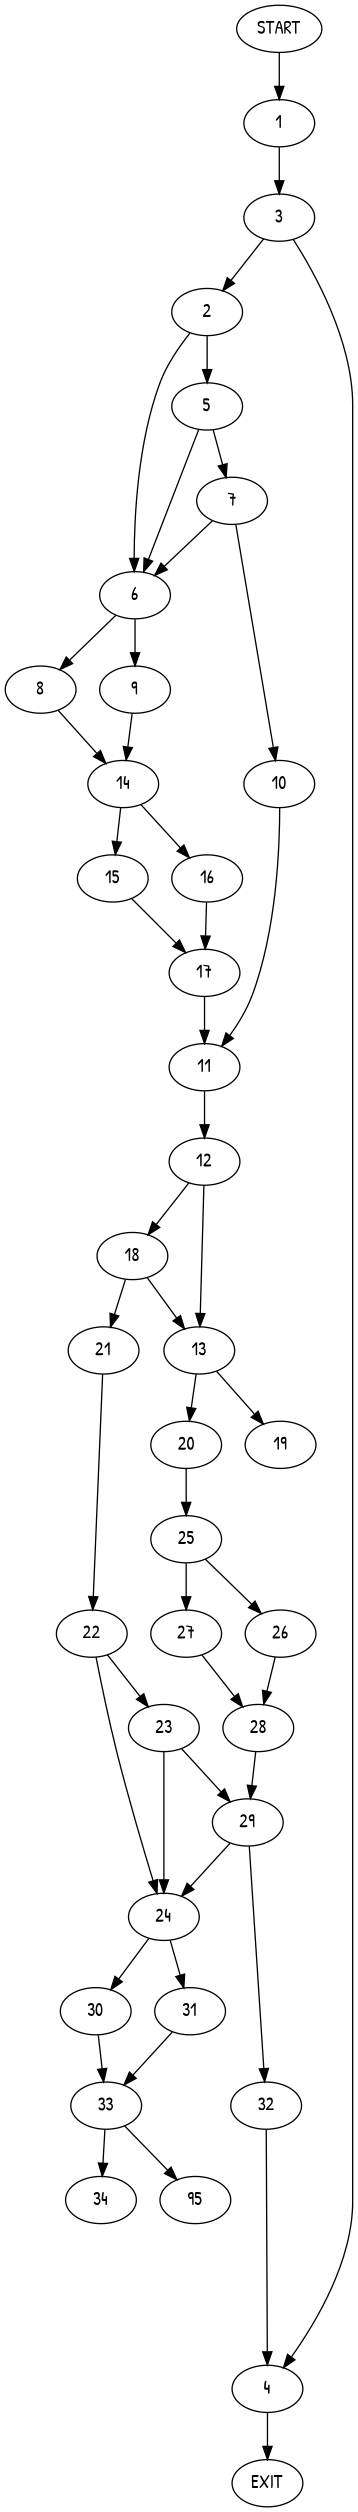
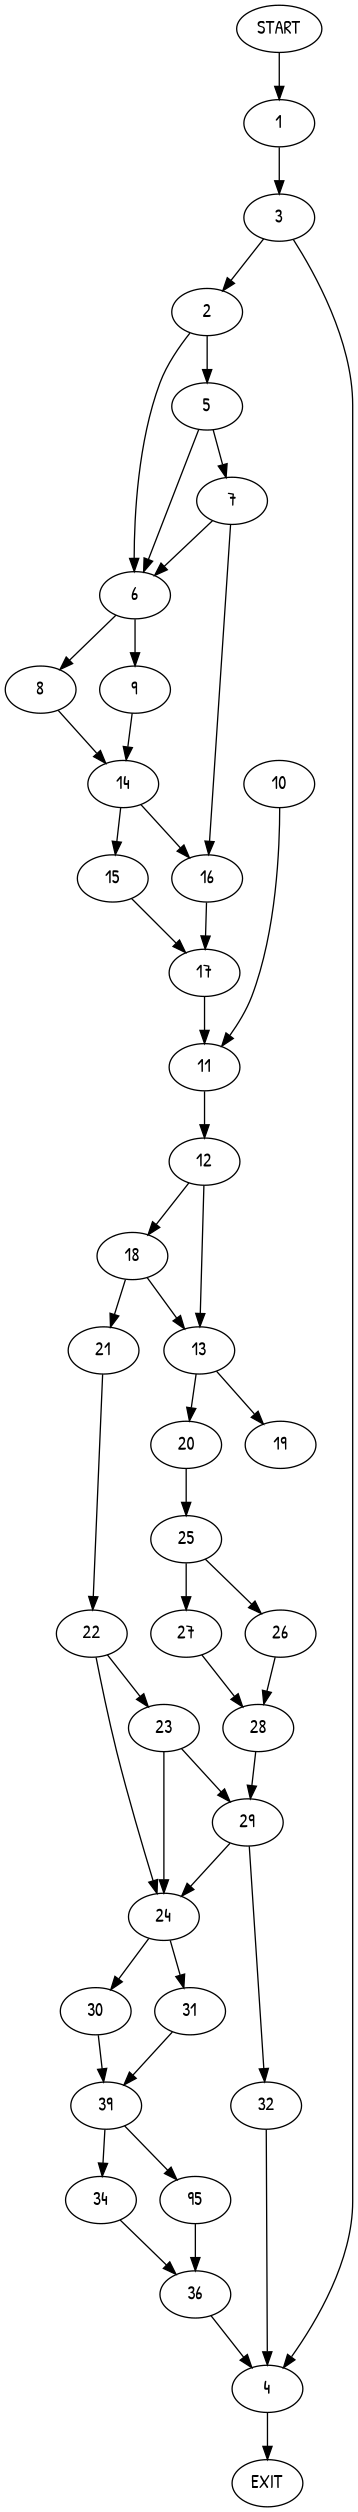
edge "7" -> "10": now "7" -> "16"
node "33": label "33" -> "39"
node "36": added
